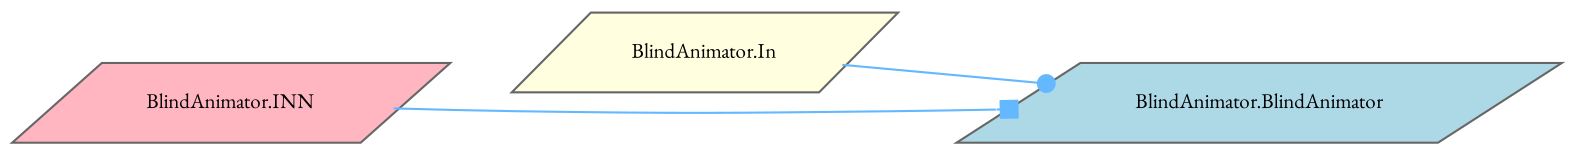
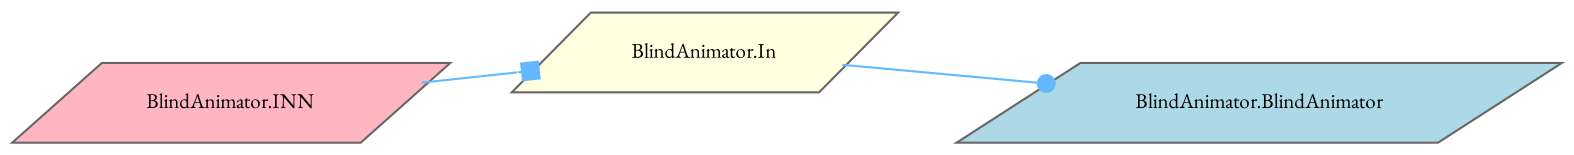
edge "BlindAnimator.INN" -> "BlindAnimator.BlindAnimator": now "BlindAnimator.INN" -> "BlindAnimator.In"
